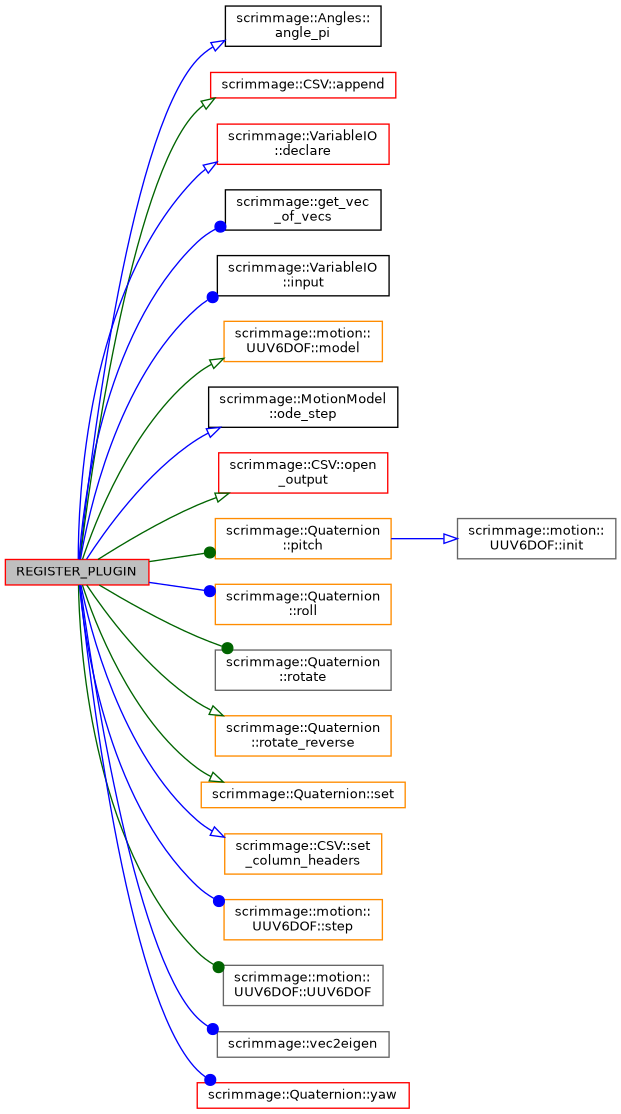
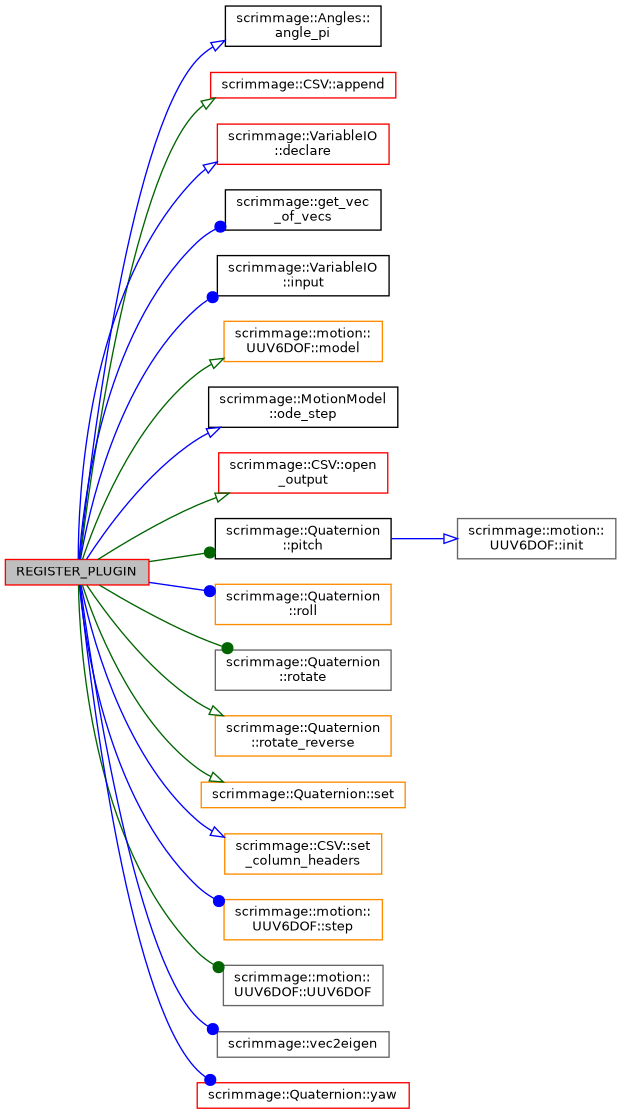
node "scrimmage::Quaternion ::pitch": color darkorange -> black
